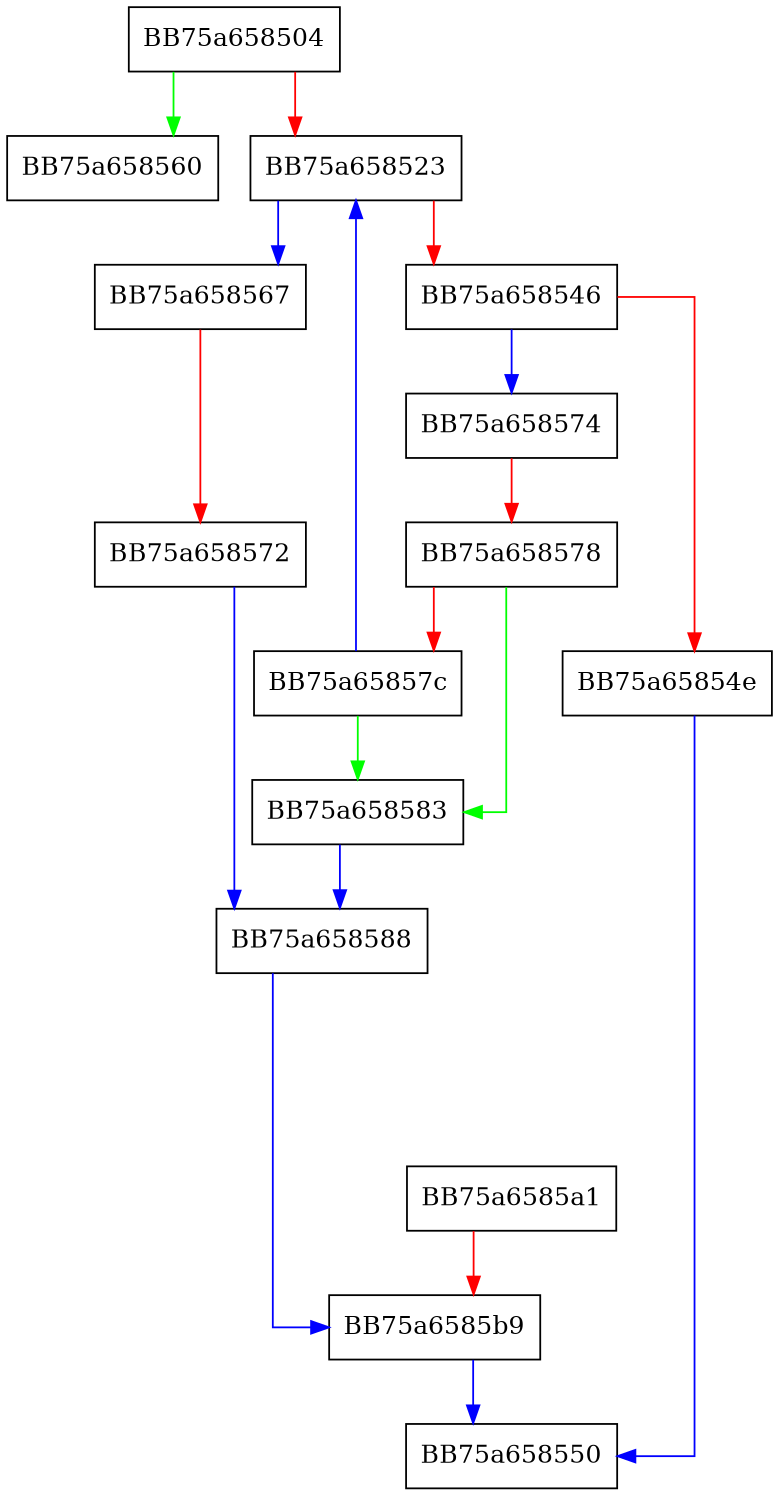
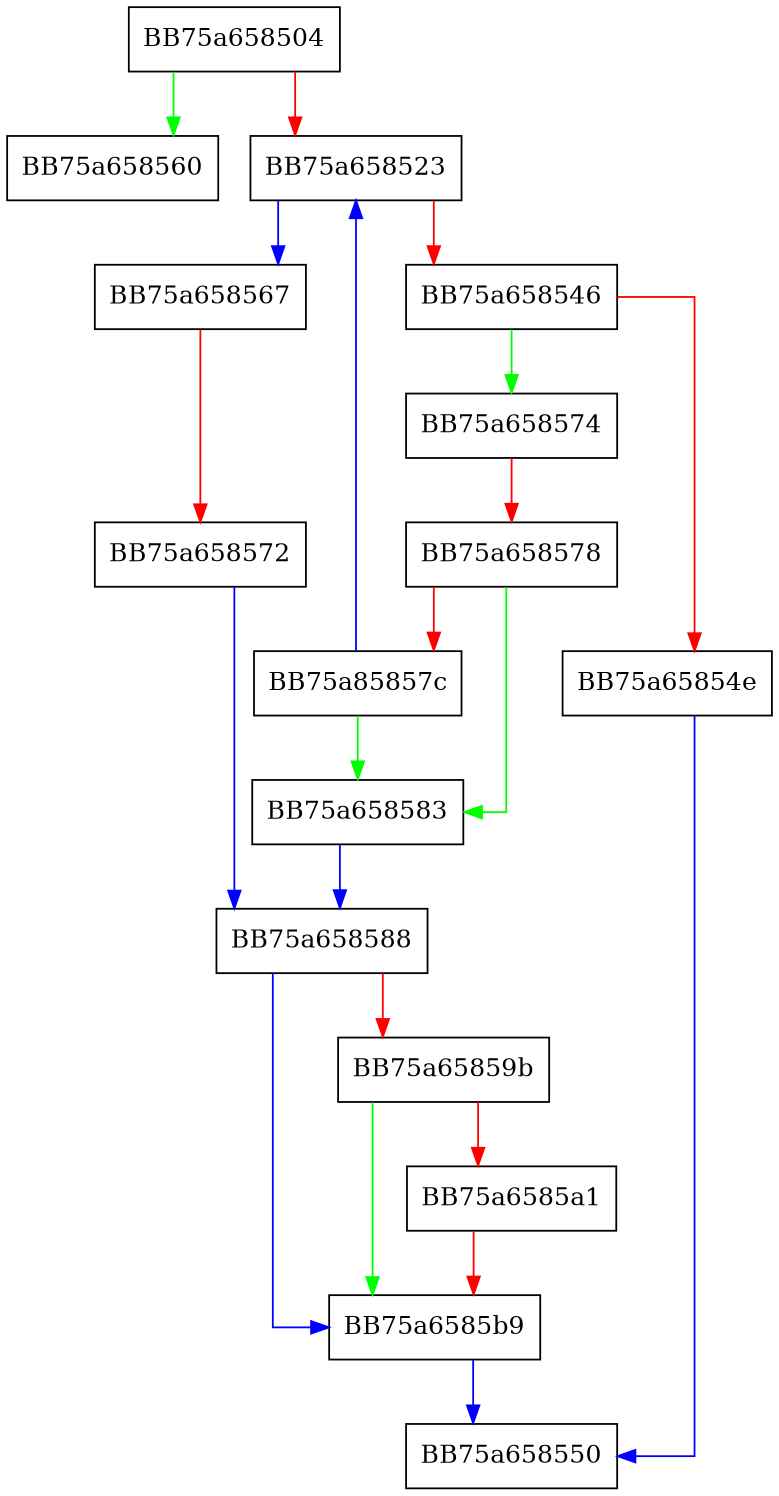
edge "BB75a658546" -> "BB75a658574": color blue -> green
node "BB75a65857c": label "BB75a65857c" -> "BB75a85857c"
node "BB75a65859b": added
